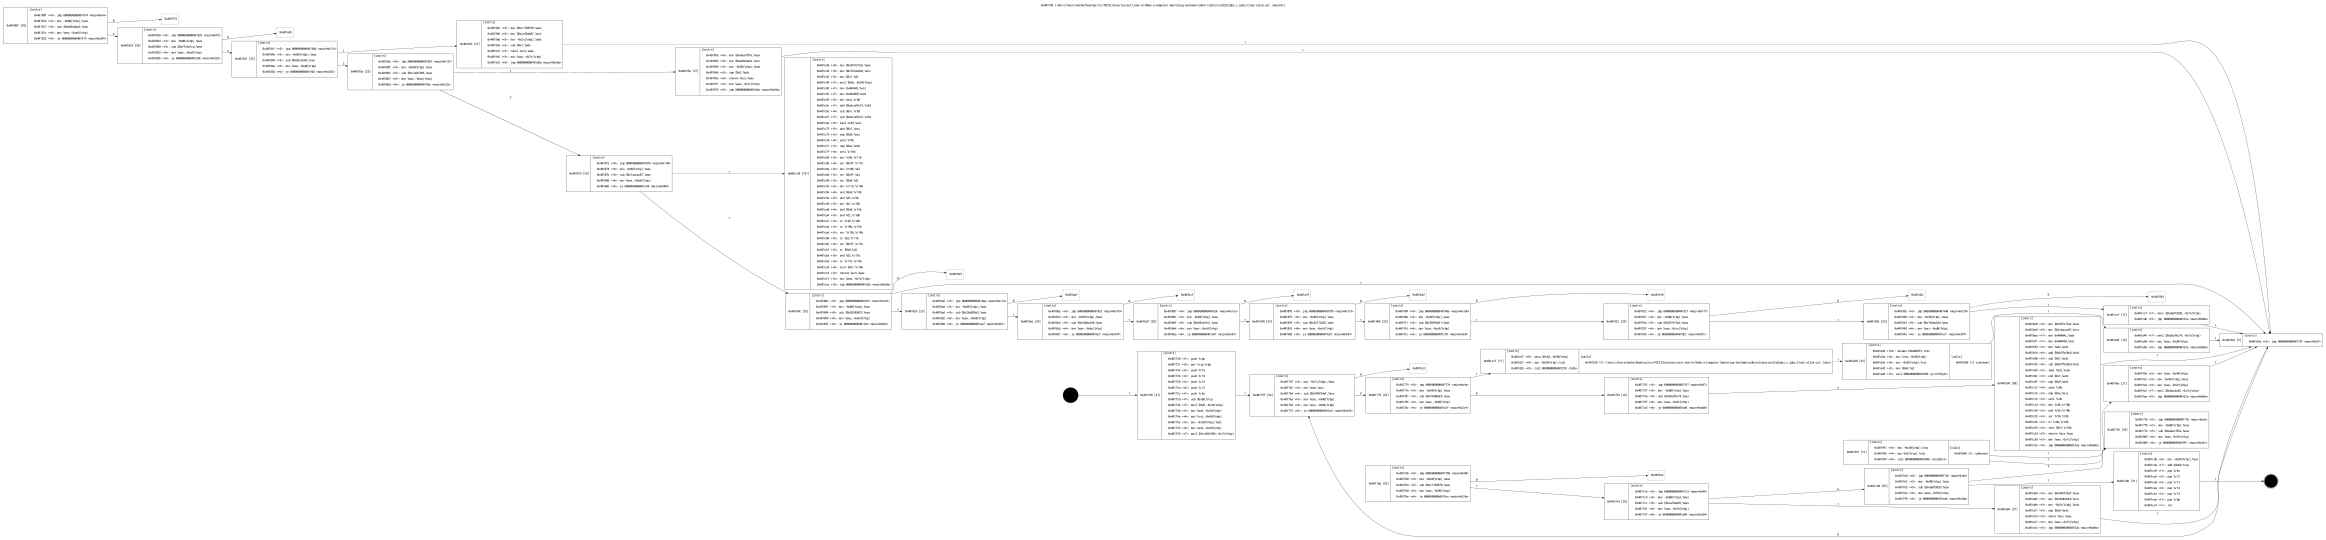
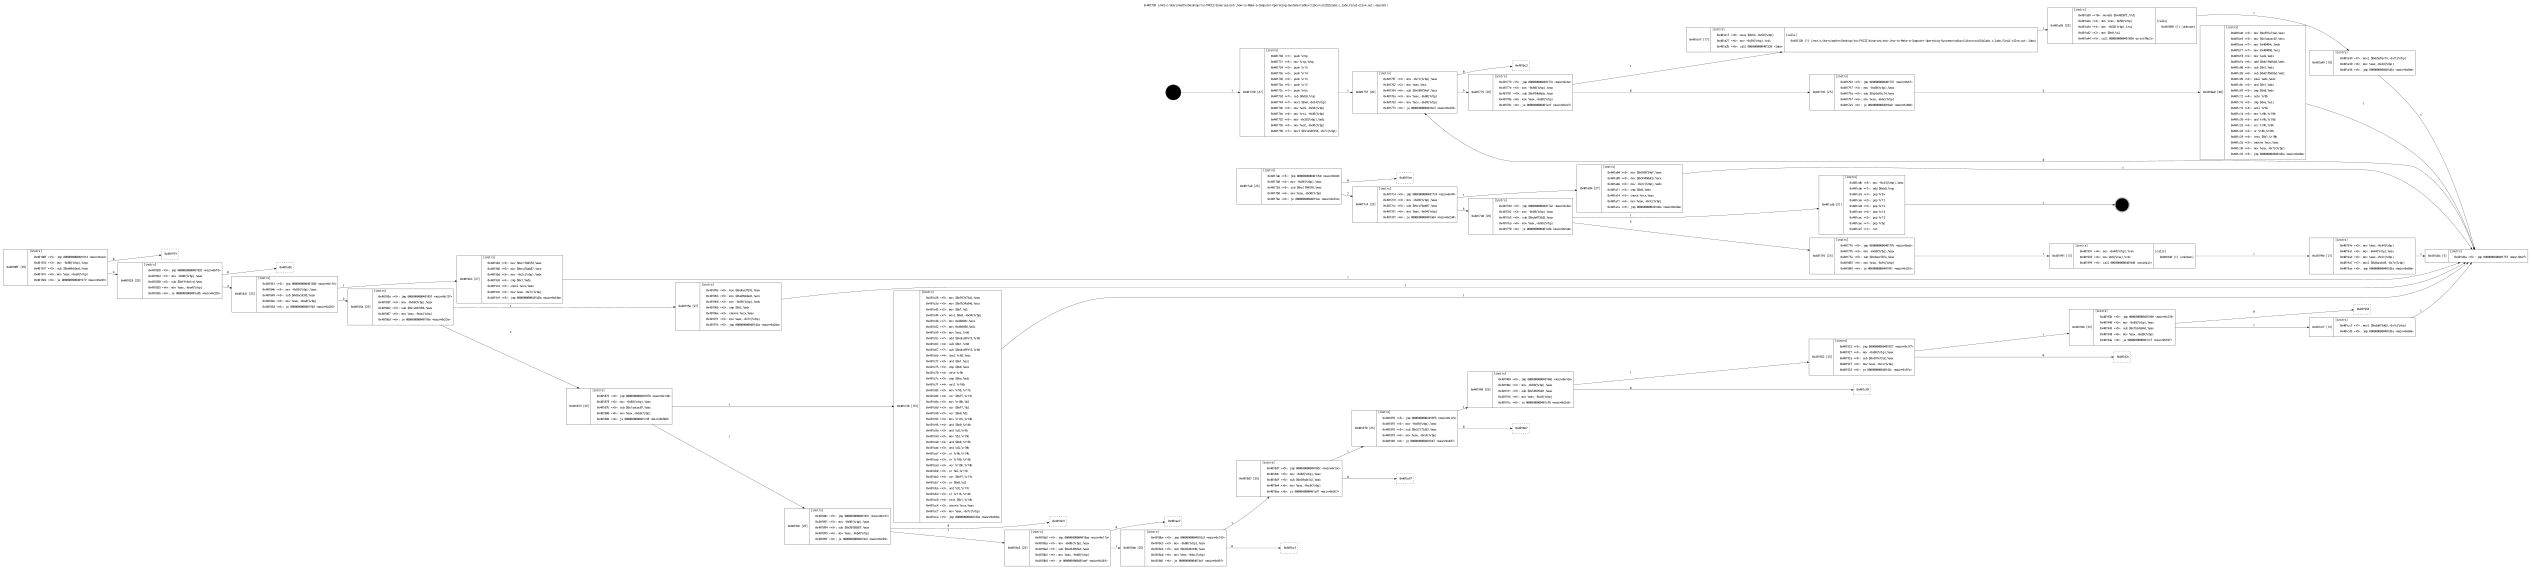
edge "0x40188c [25]" -> "0x401d3a [5]": now "0x401c38 [151]" -> "0x401d3a [5]"
edge "0x401991 [13]" -> "0x4017f6 [25]": reversed
